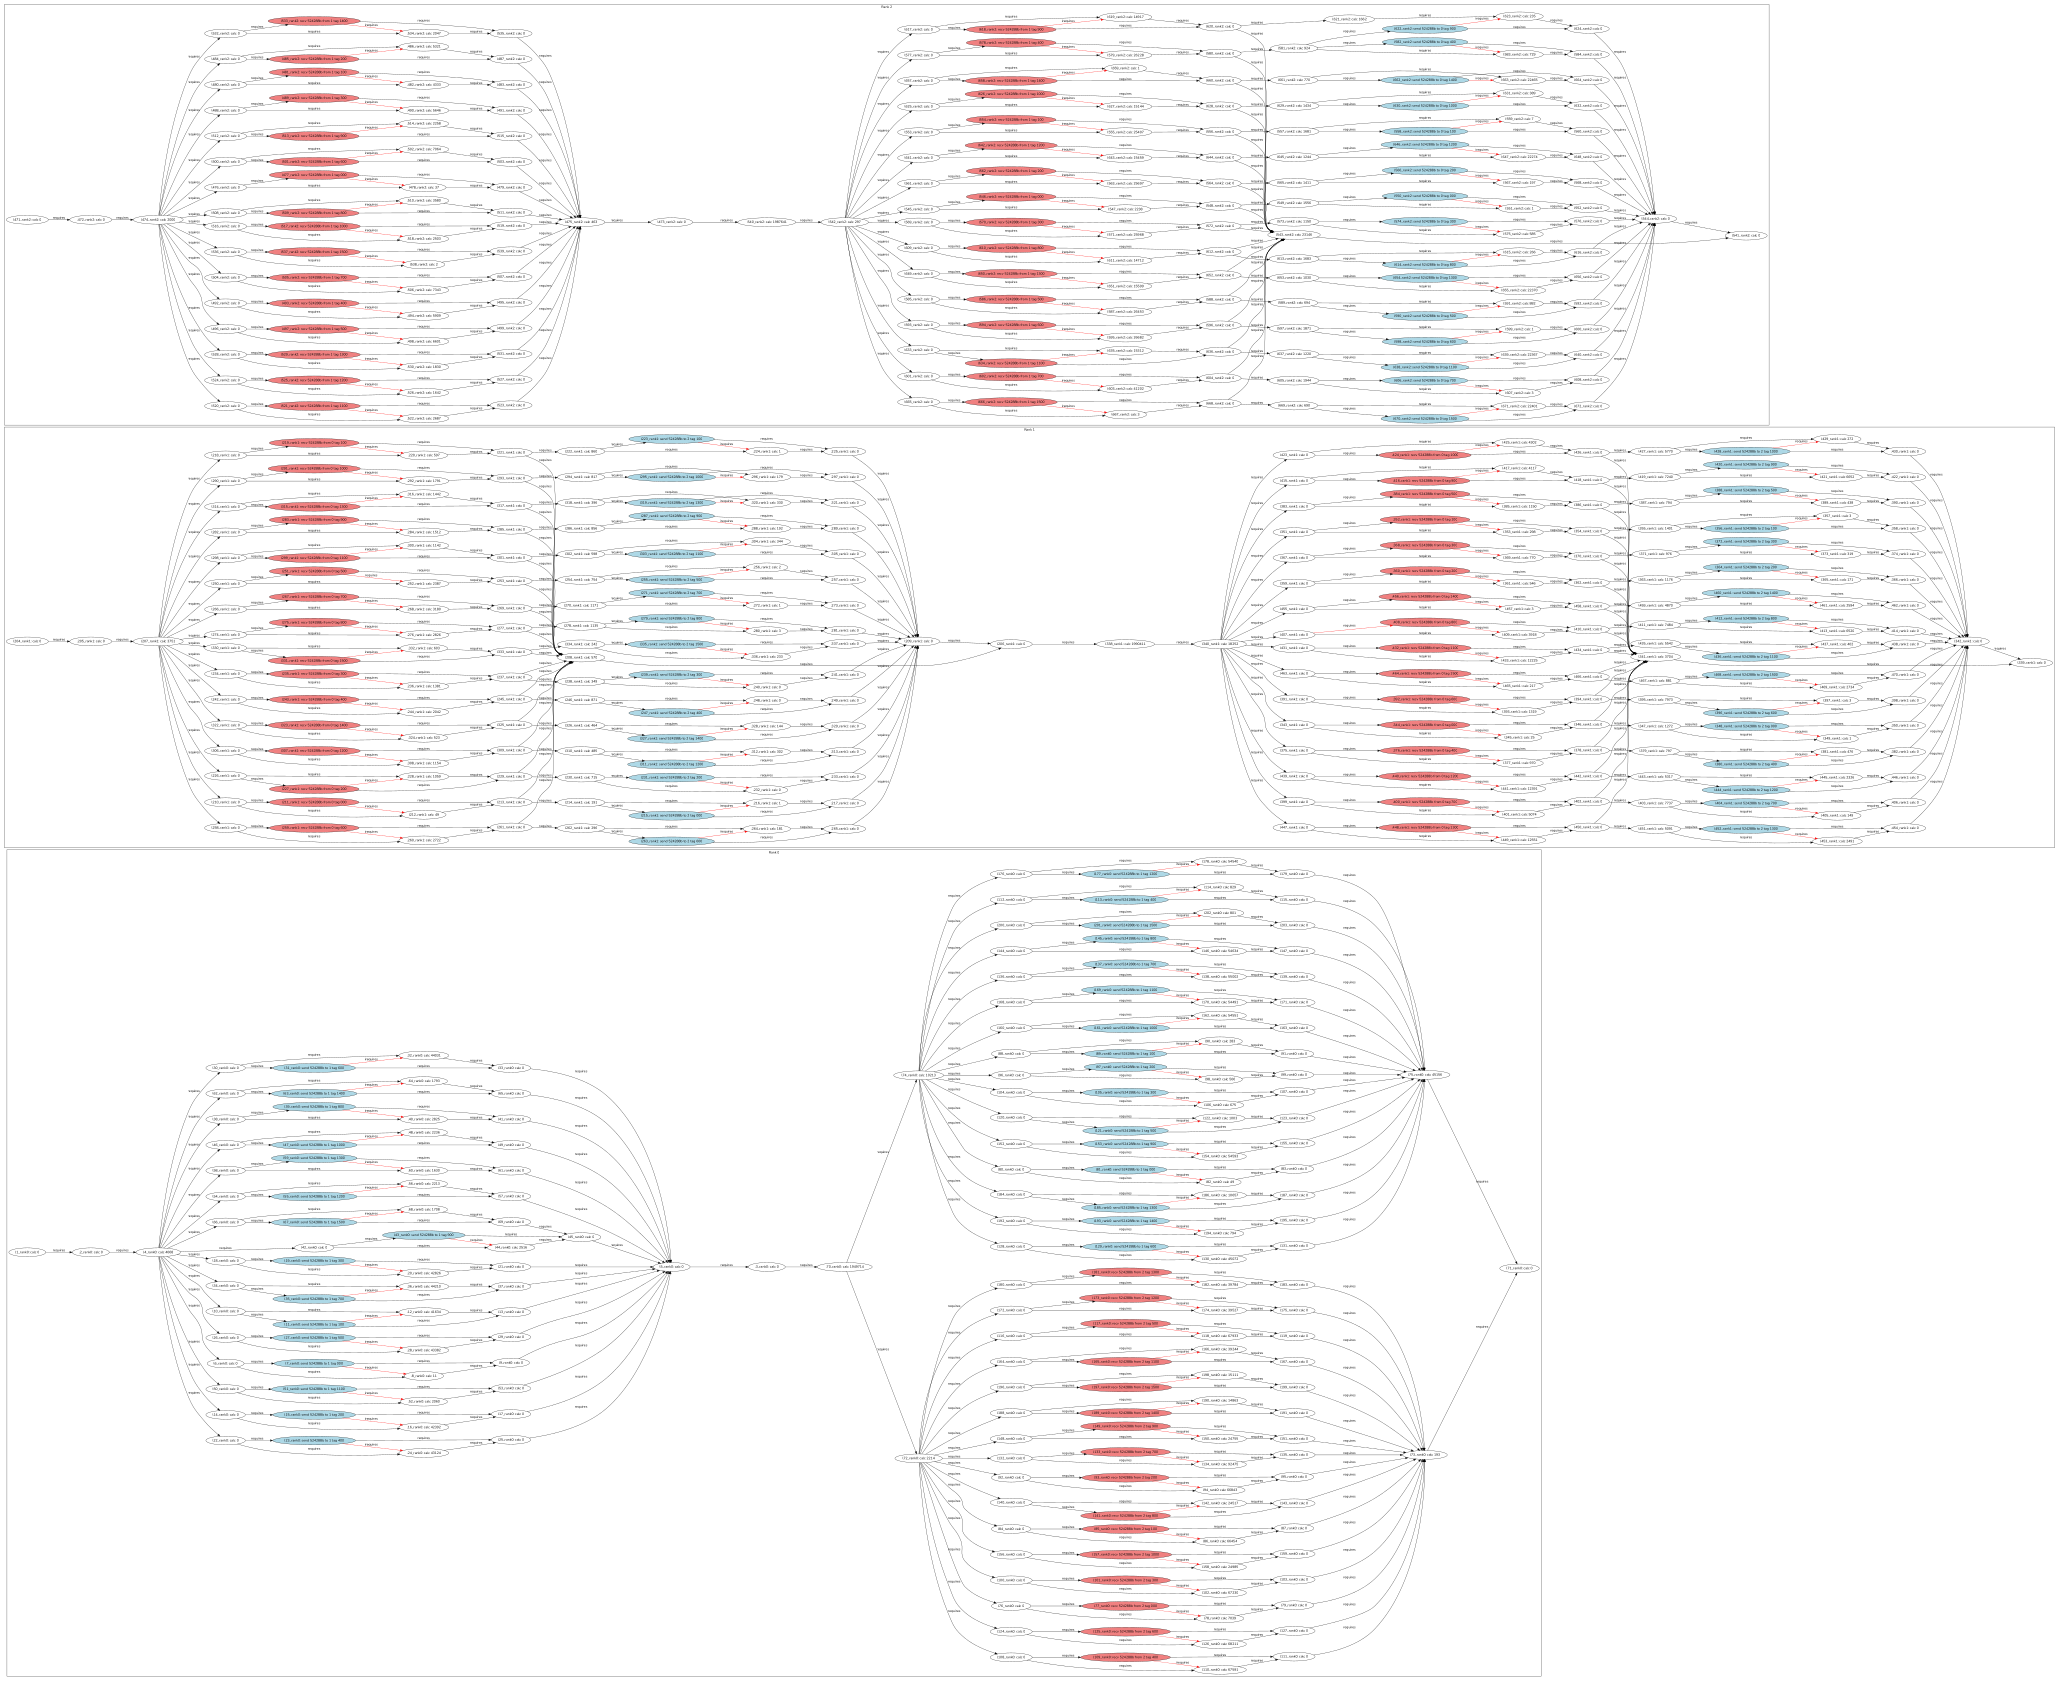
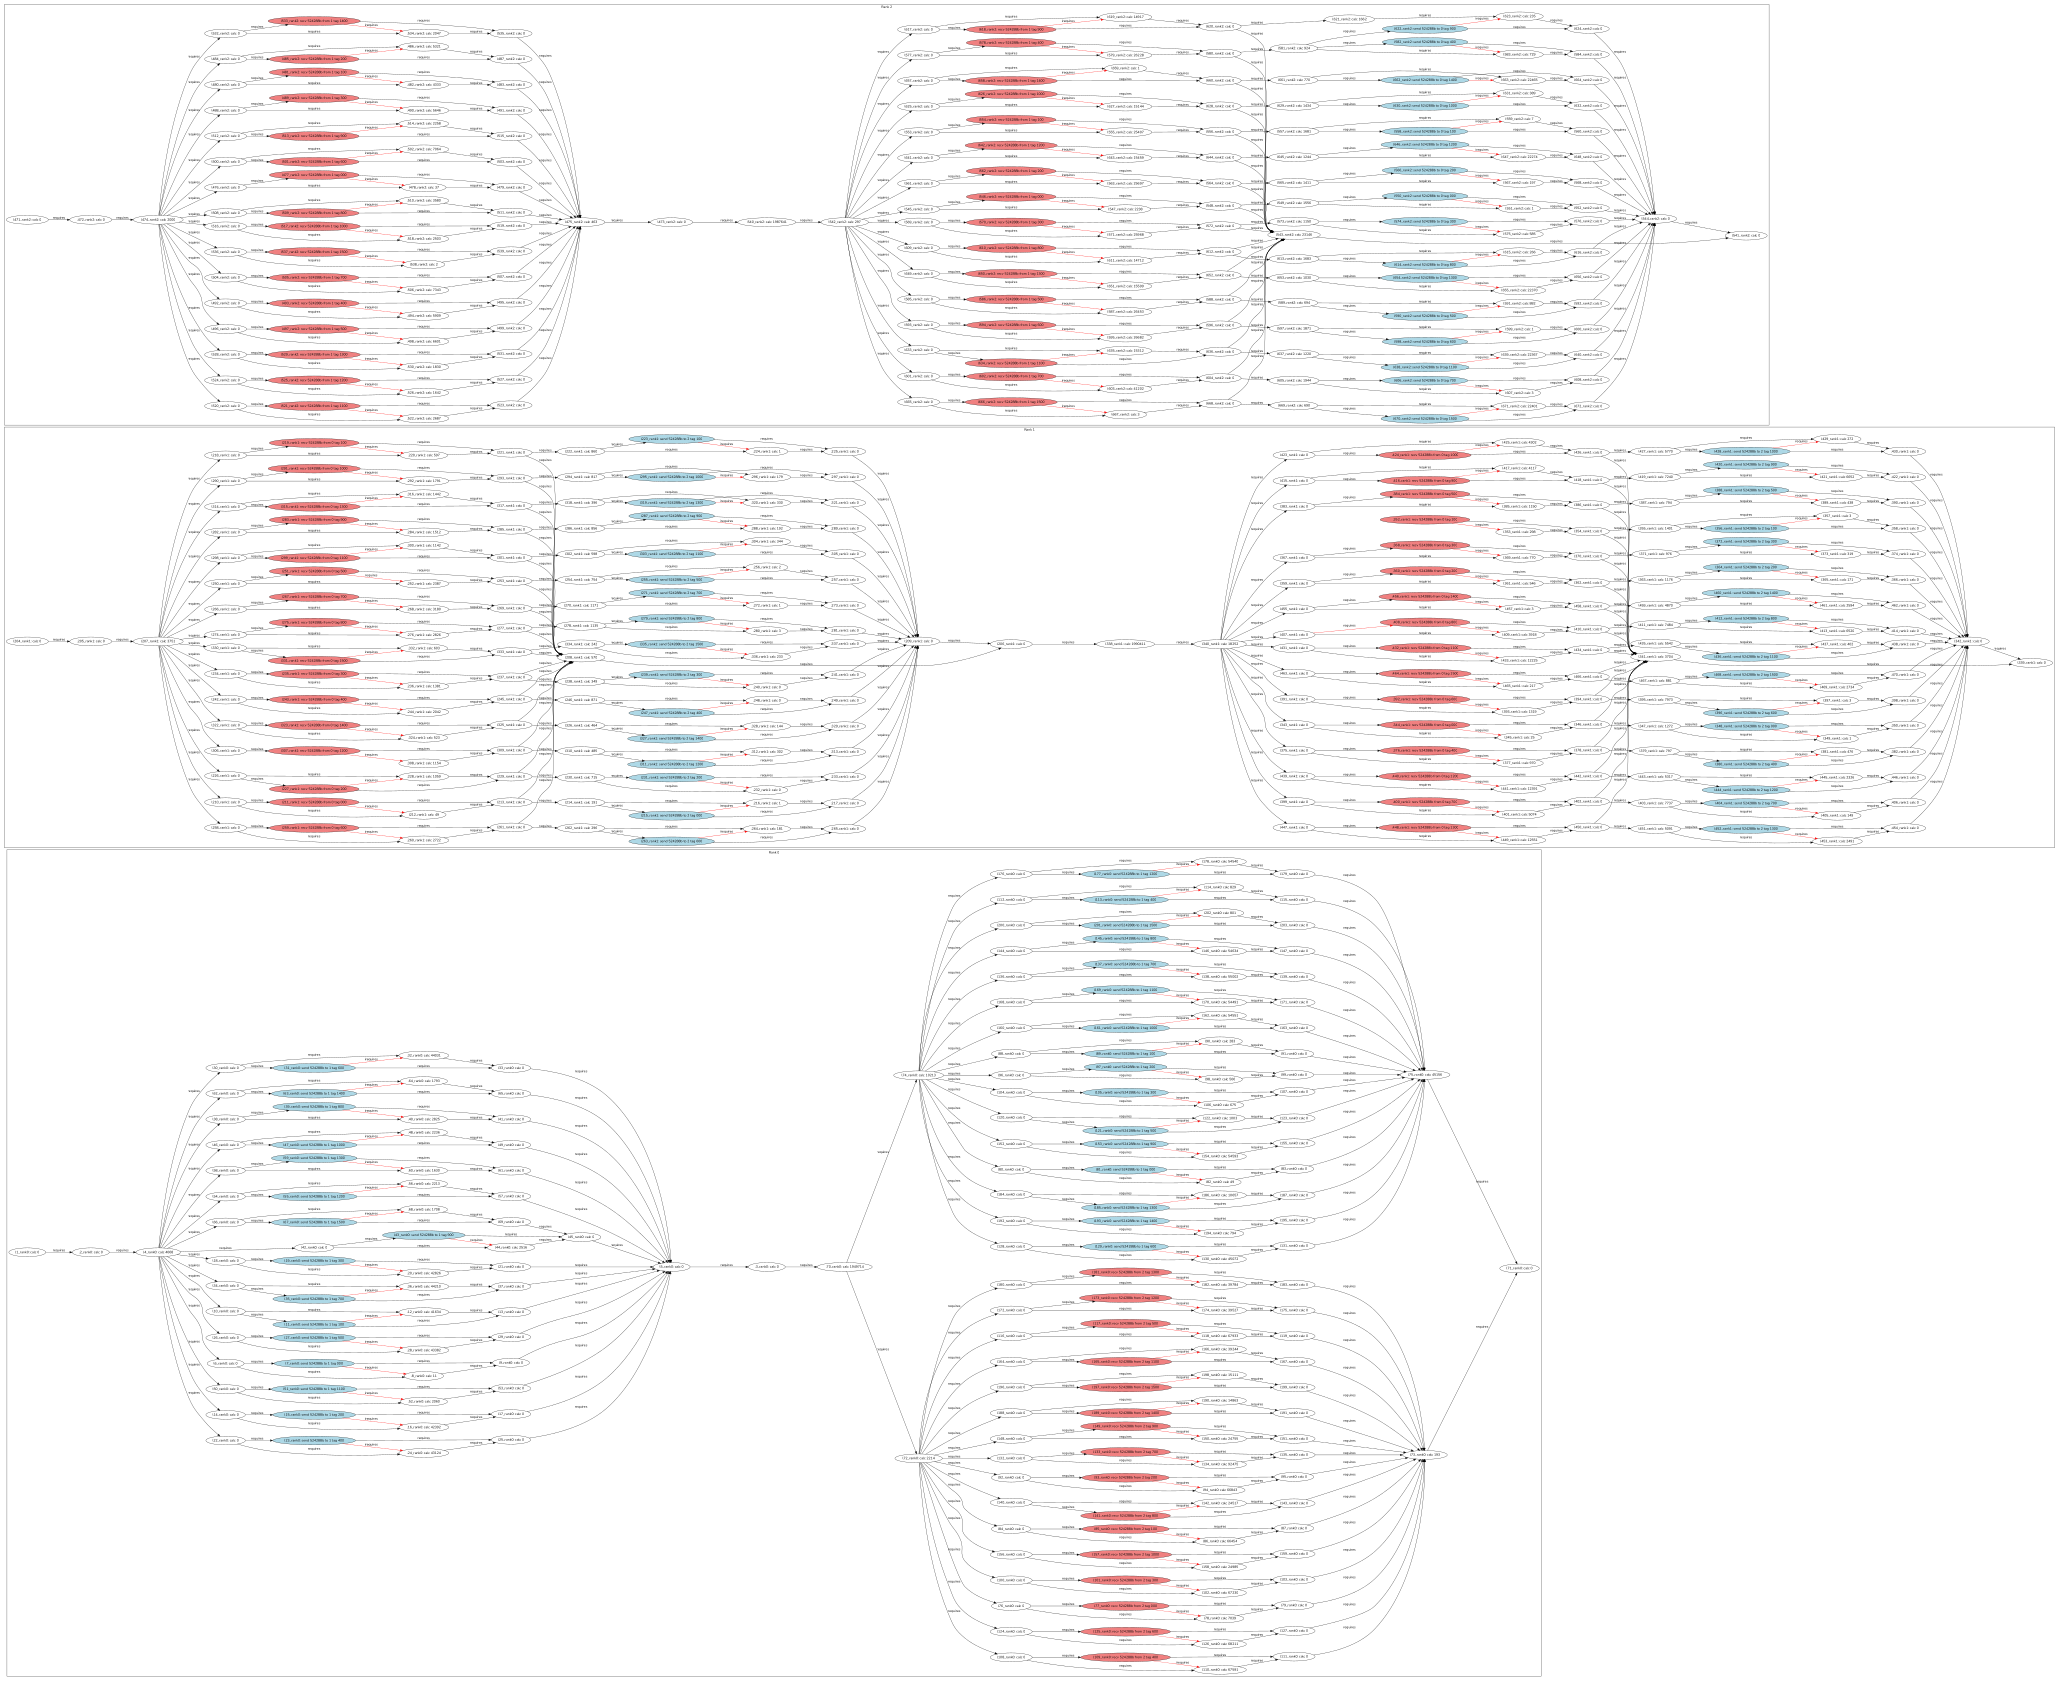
node "l351_rank1: calc 0": removed
edge "l306_rank1: calc 0" -> "l308_rank1: calc 1154": removed, label "requires"
